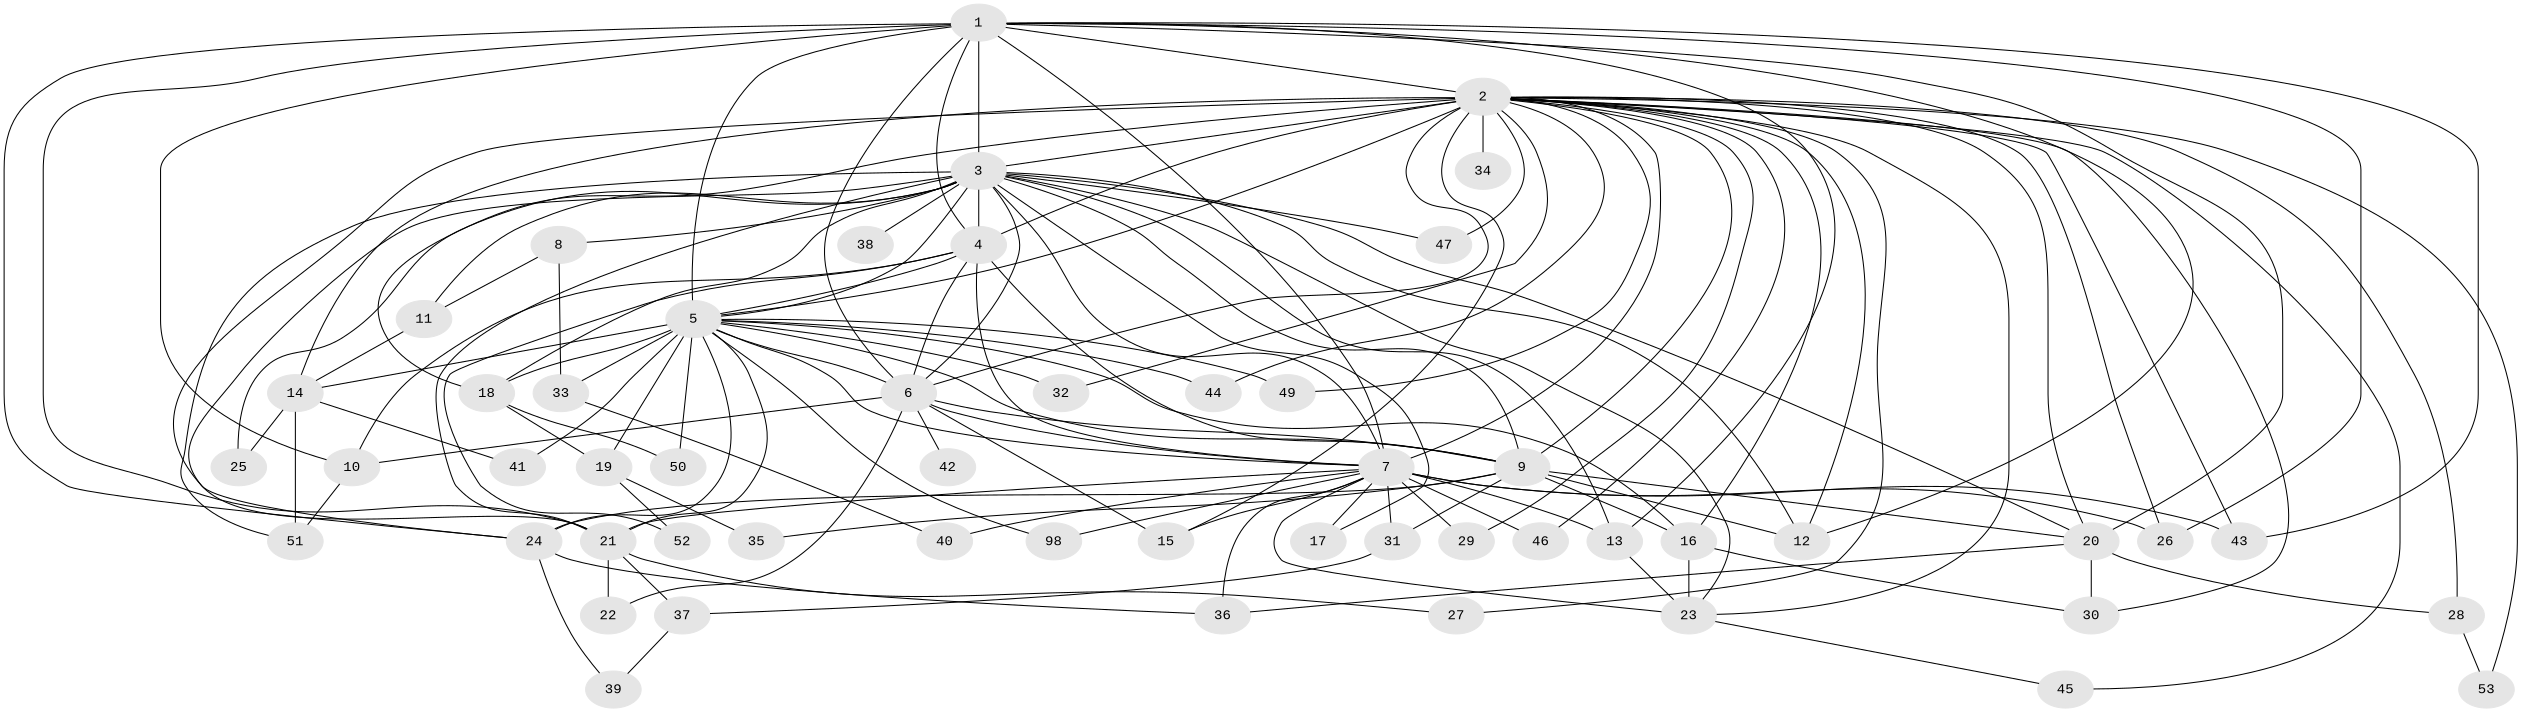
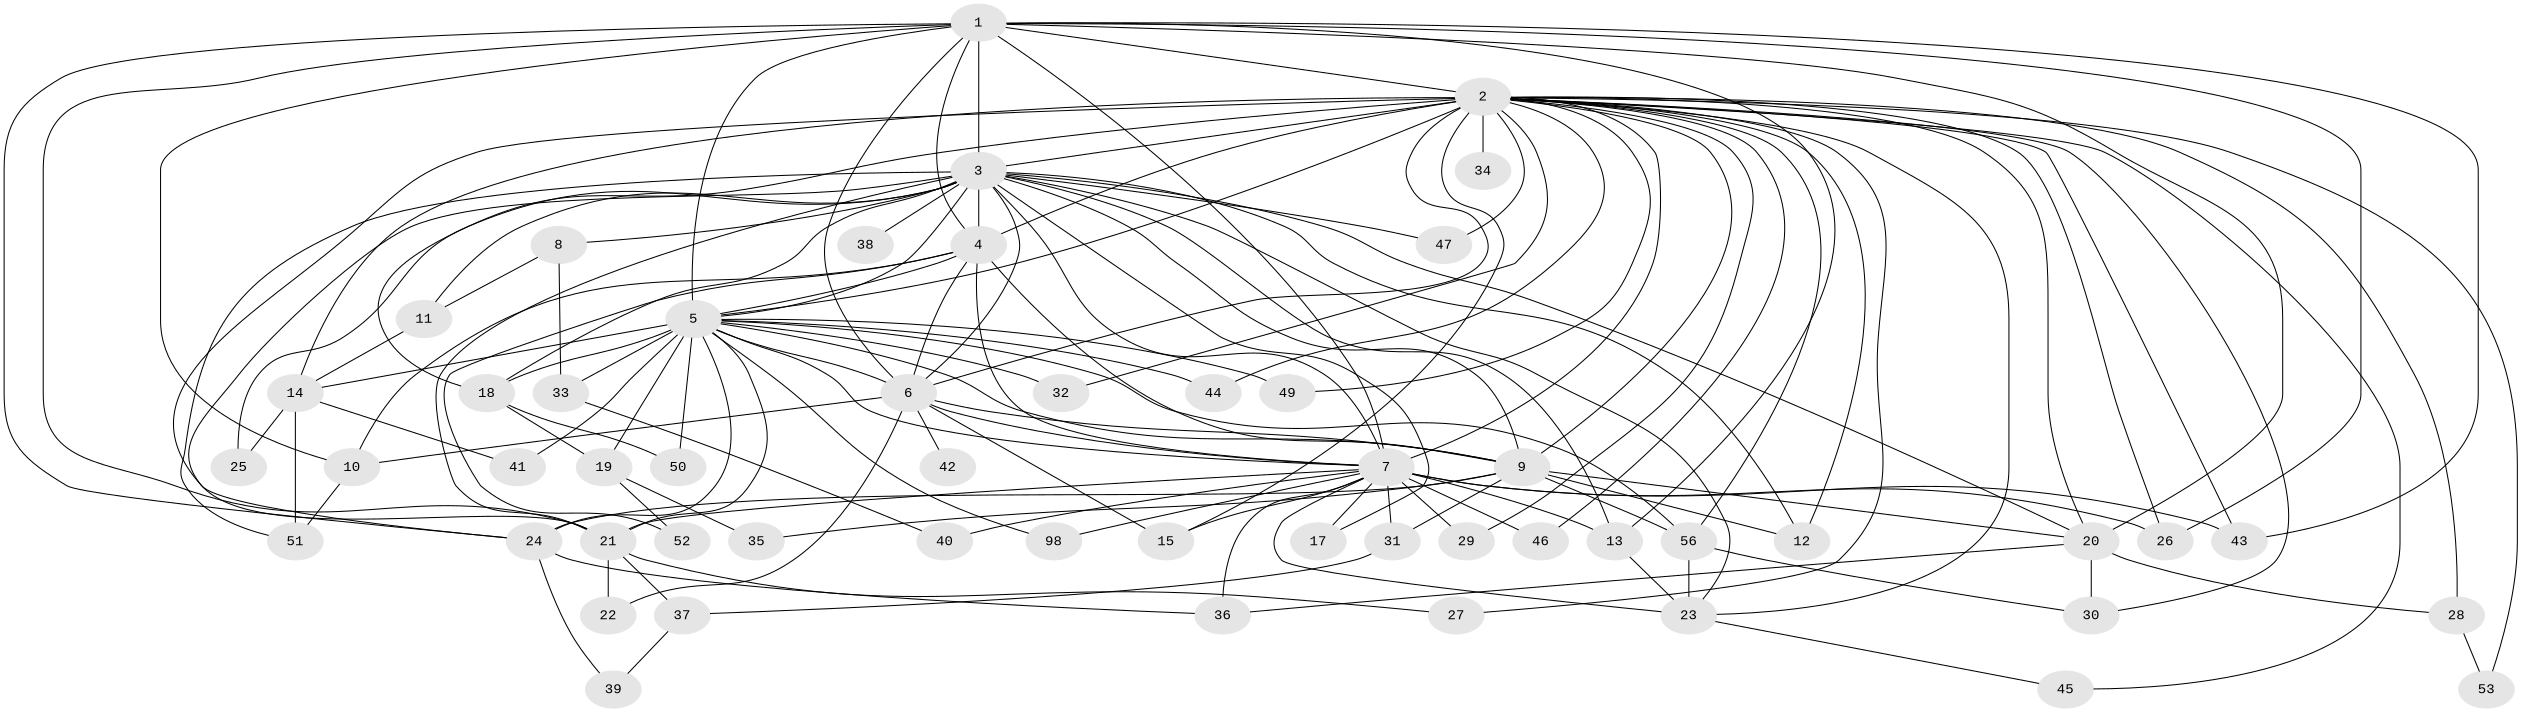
edge "1" -- "12": removed
node "16": label "16" -> "56"
